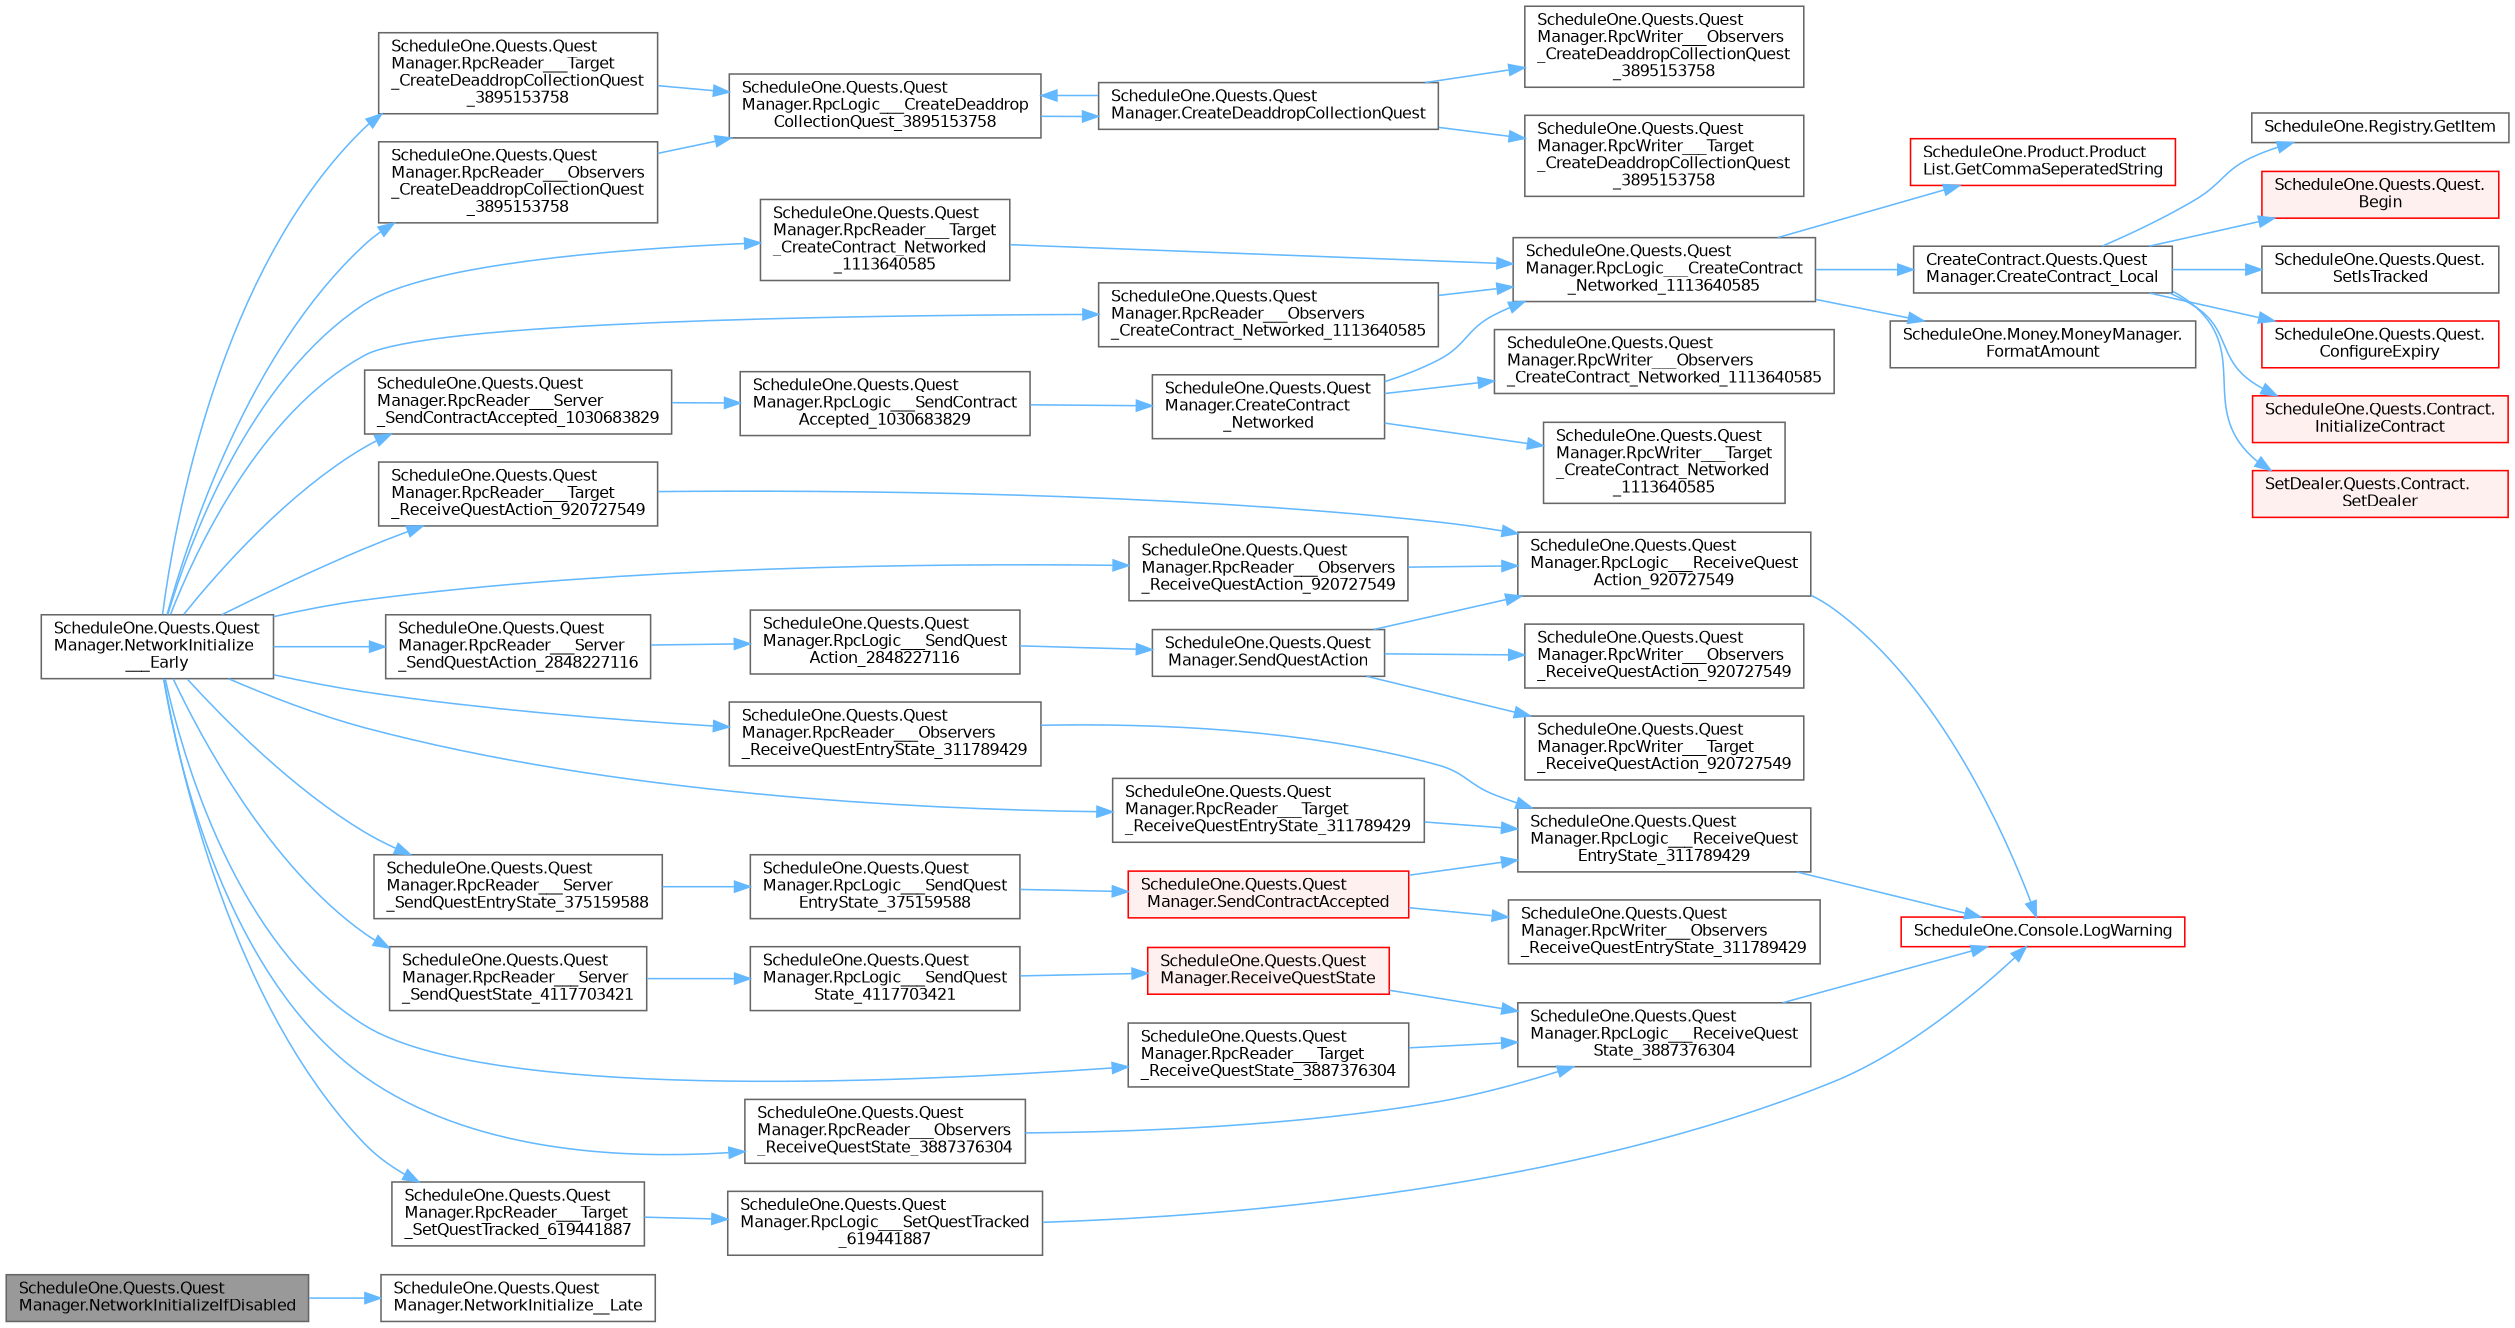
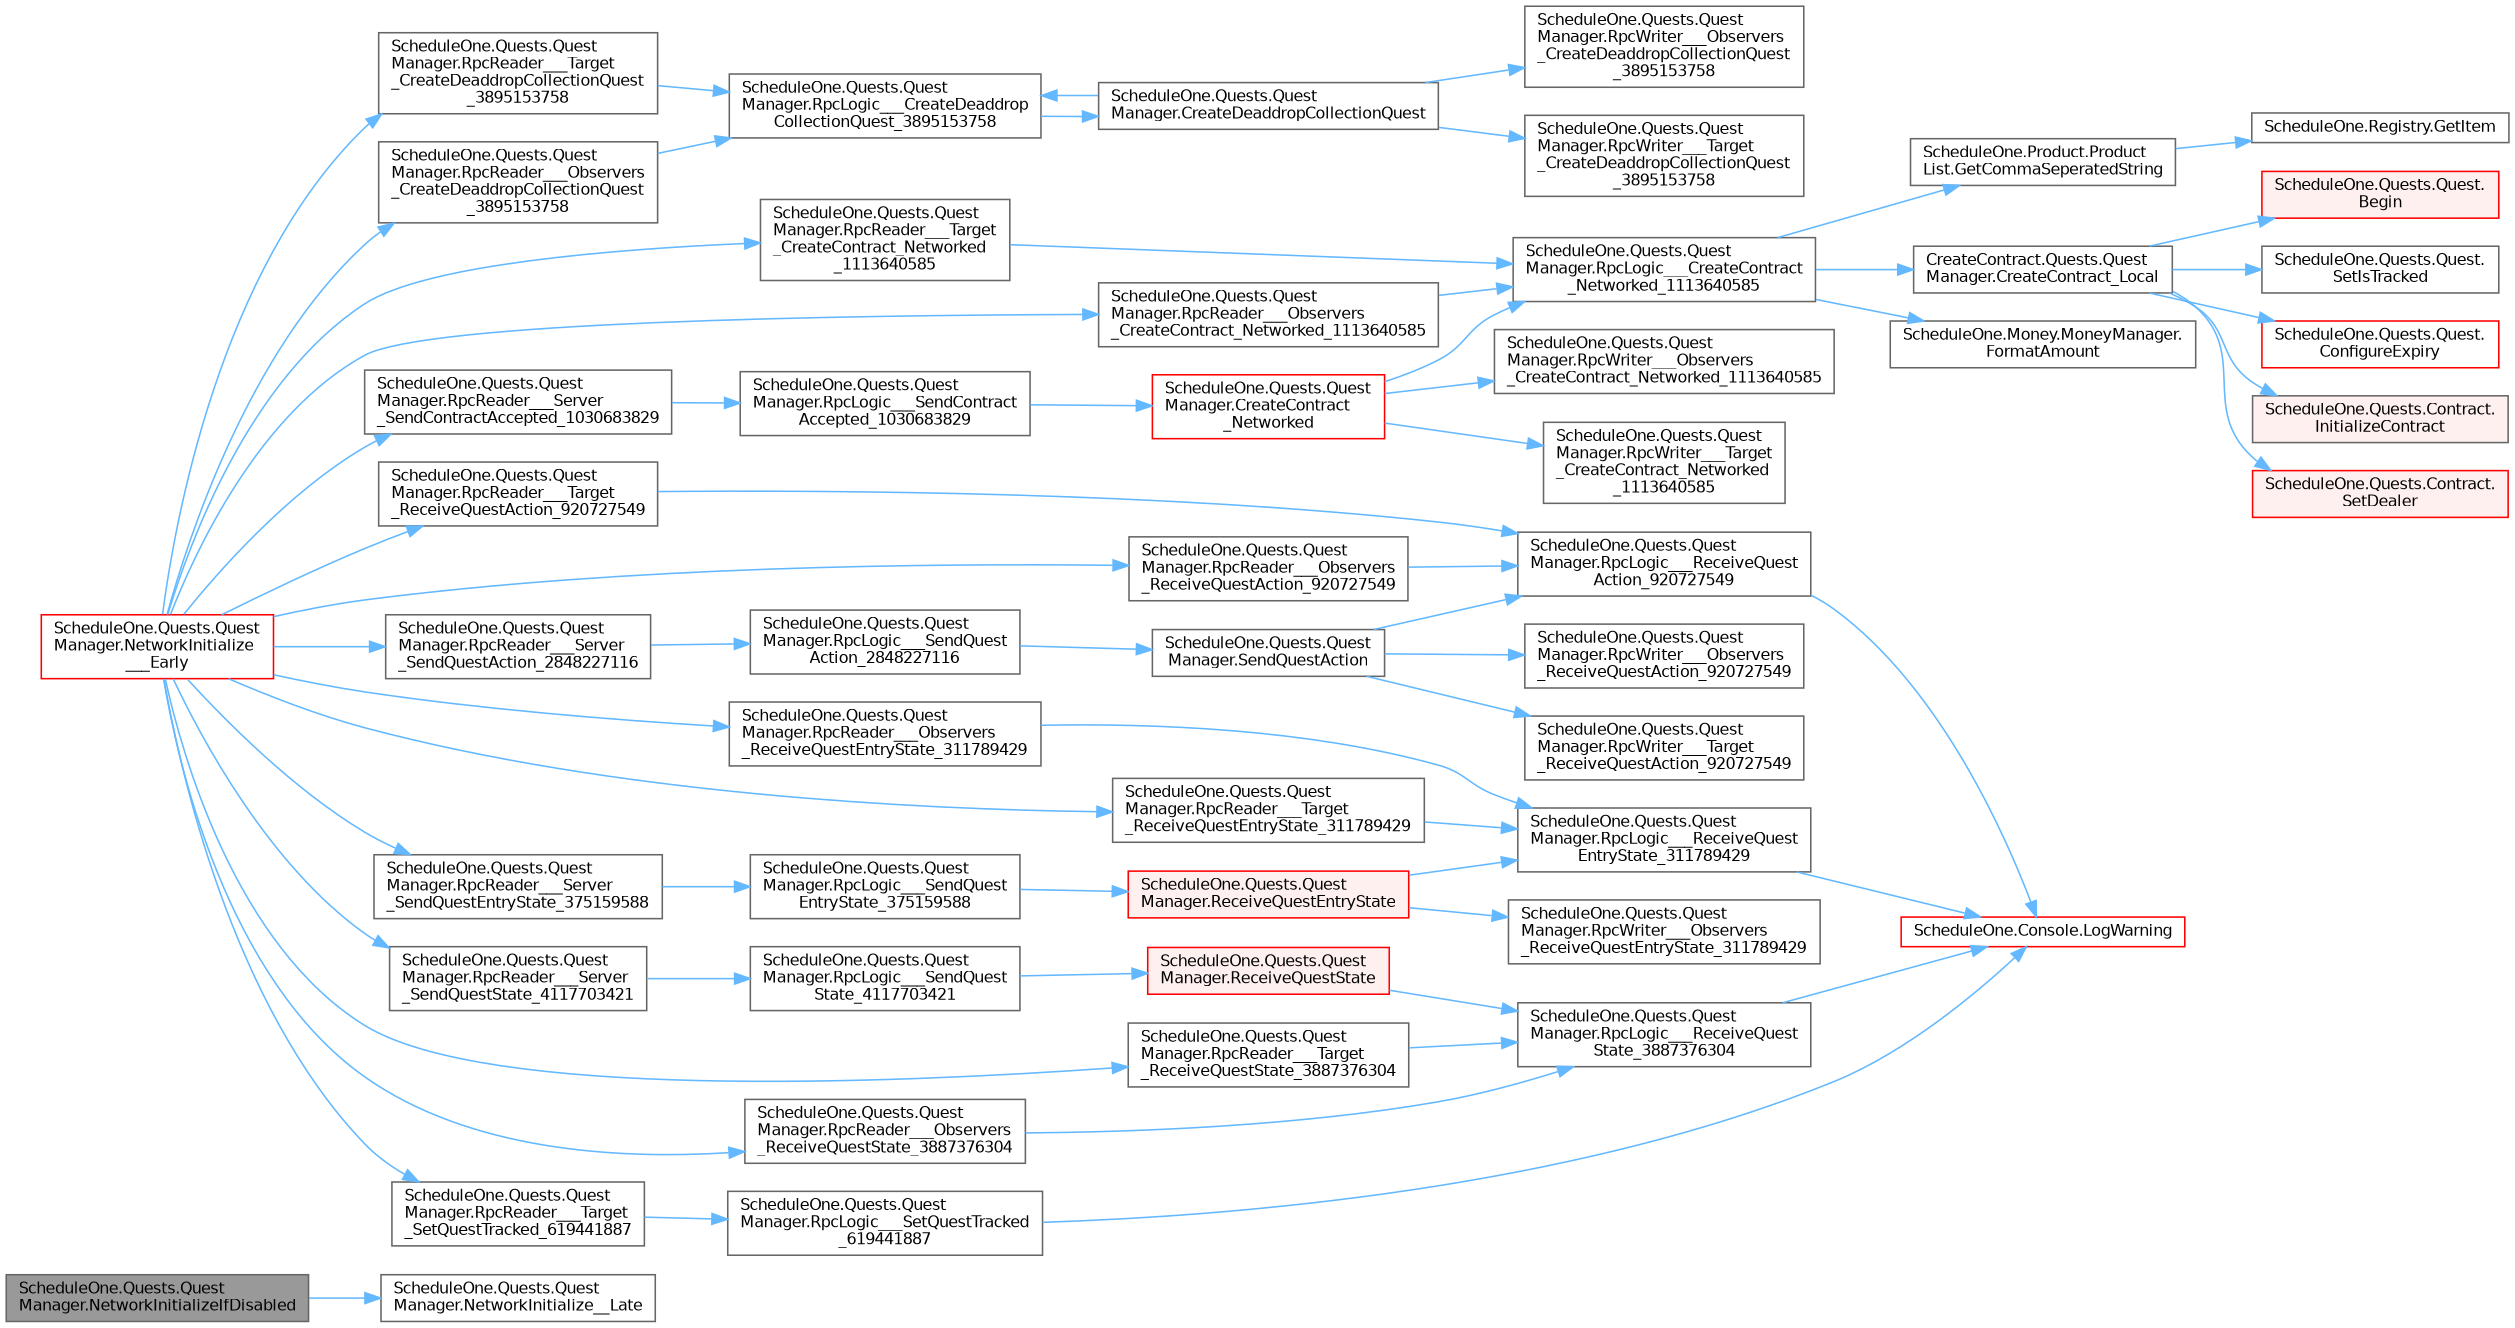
node "ScheduleOne.Product.Product List.GetCommaSeperatedString": color red -> grey40
edge "CreateContract.Quests.Quest Manager.CreateContract_Local" -> "ScheduleOne.Registry.GetItem": now "ScheduleOne.Product.Product List.GetCommaSeperatedString" -> "ScheduleOne.Registry.GetItem"
node "ScheduleOne.Quests.Quest Manager.CreateContract _Networked": color grey40 -> red
node "ScheduleOne.Quests.Contract. InitializeContract": color red -> grey40
node "SetDealer.Quests.Contract. SetDealer": label "SetDealer.Quests.Contract. SetDealer" -> "ScheduleOne.Quests.Contract. SetDealer"
node "ScheduleOne.Quests.Quest Manager.NetworkInitialize ___Early": color grey40 -> red
node "ScheduleOne.Quests.Quest Manager.SendContractAccepted": label "ScheduleOne.Quests.Quest Manager.SendContractAccepted" -> "ScheduleOne.Quests.Quest Manager.ReceiveQuestEntryState"
